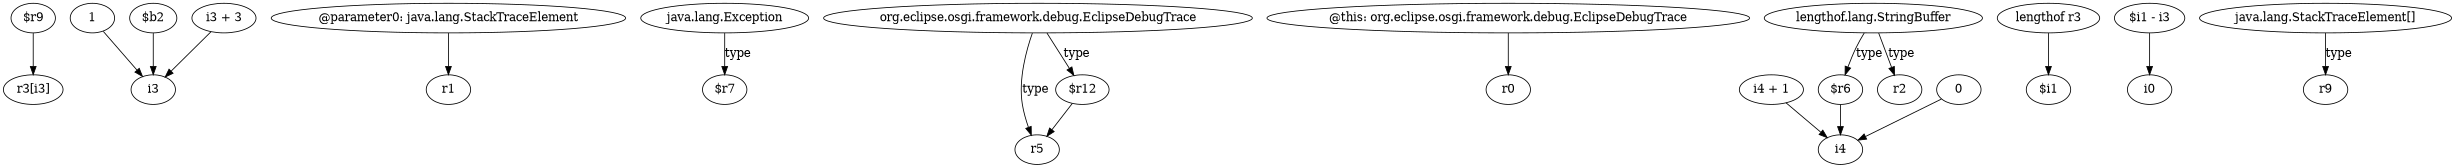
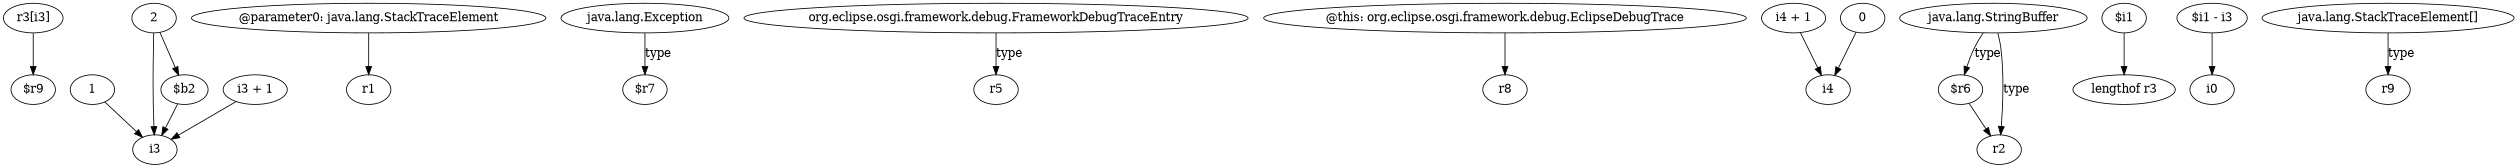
node "2": added
node "i3 + 3": label "i3 + 3" -> "i3 + 1"
node "org.eclipse.osgi.framework.debug.EclipseDebugTrace": label "org.eclipse.osgi.framework.debug.EclipseDebugTrace" -> "org.eclipse.osgi.framework.debug.FrameworkDebugTraceEntry"
node "lengthof.lang.StringBuffer": label "lengthof.lang.StringBuffer" -> "java.lang.StringBuffer"
edge "$r9" -> "r3[i3]": reversed
edge "lengthof r3" -> "$i1": reversed
node "$r12": removed
node "r0": label "r0" -> "r8"
edge "$r6" -> "i4": now "$r6" -> "r2"
